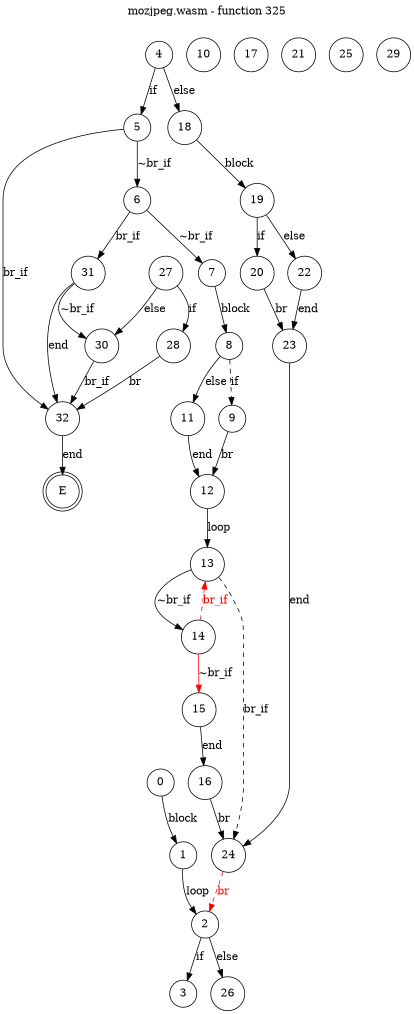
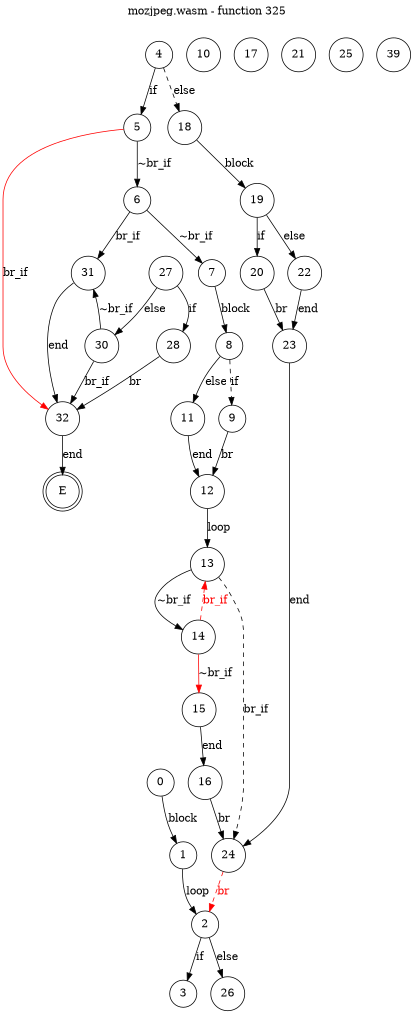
node "29": label "29" -> "39"
edge "4" -> "18": style solid -> dashed
edge "5" -> "32": color black -> red
edge "31" -> "30": reversed
